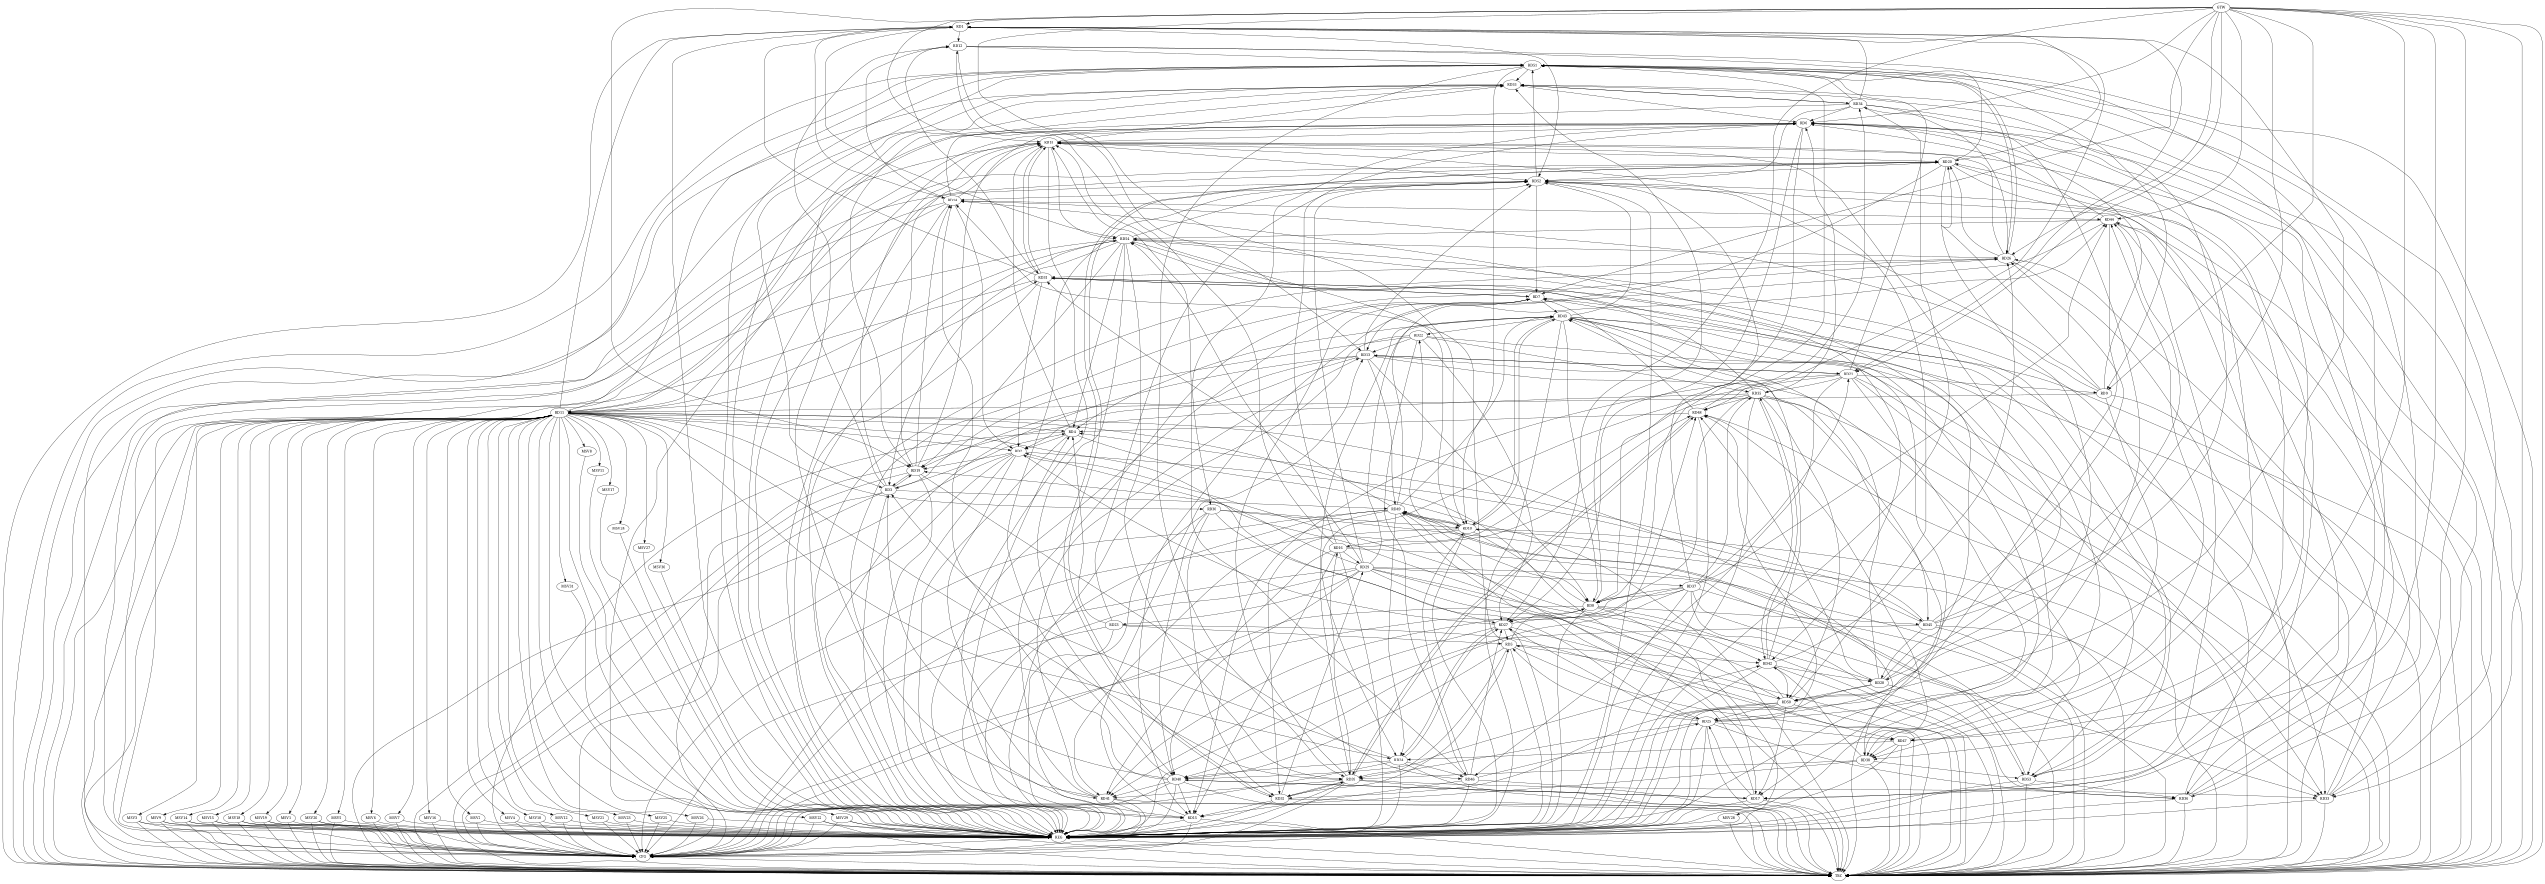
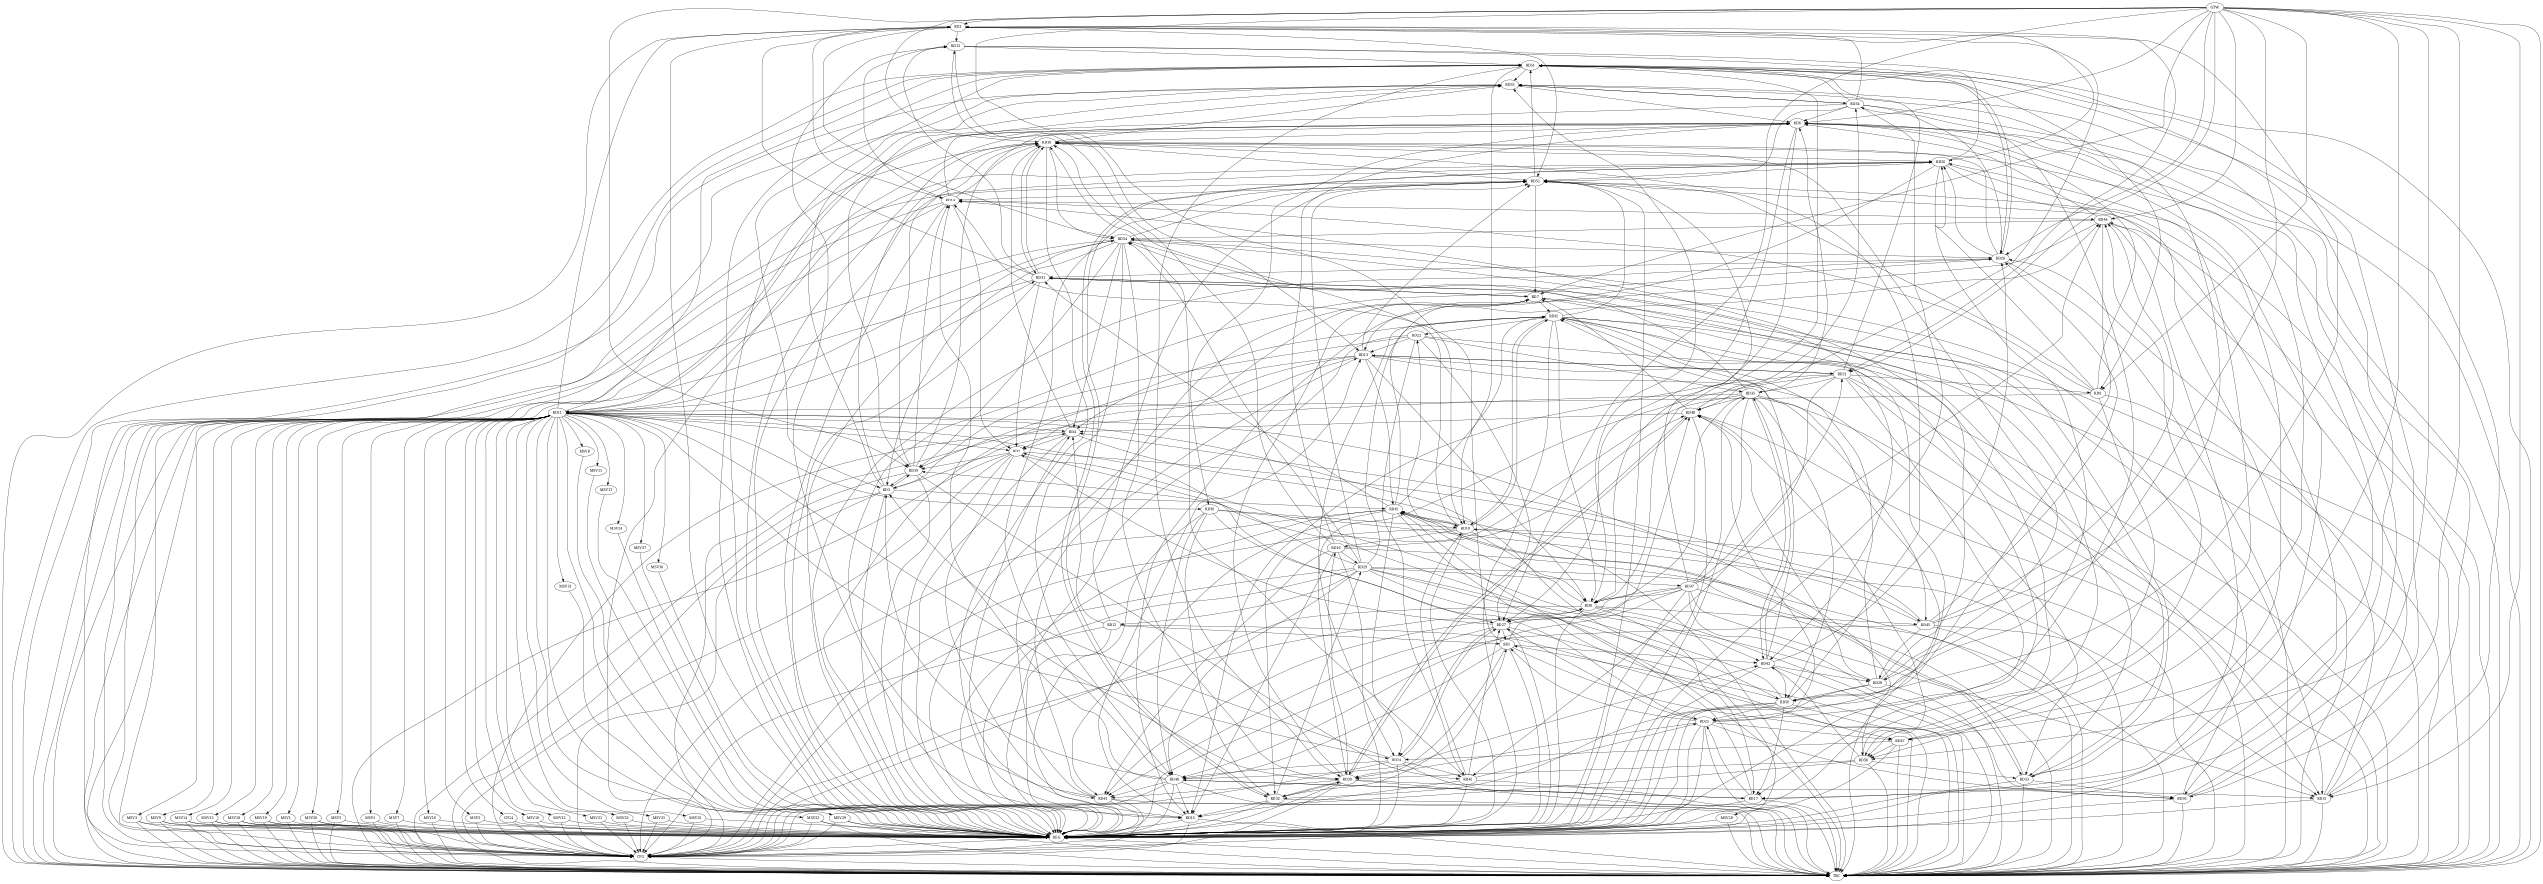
node "MSV4": label "MSV4" -> "CFG4"
